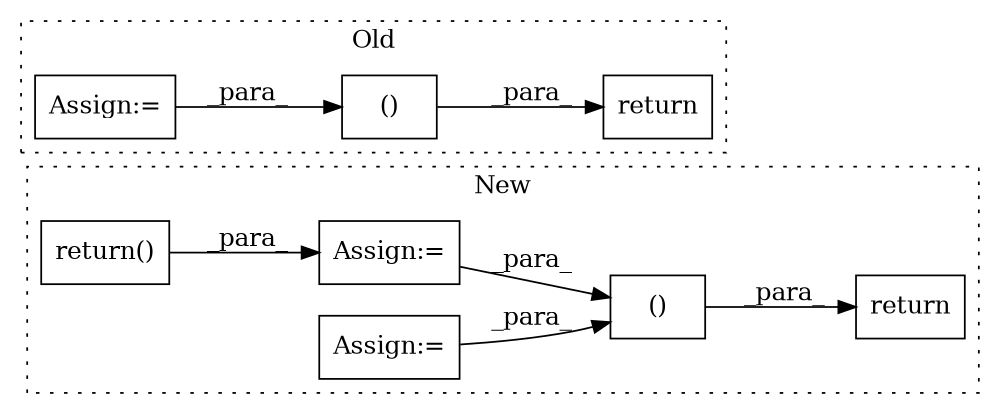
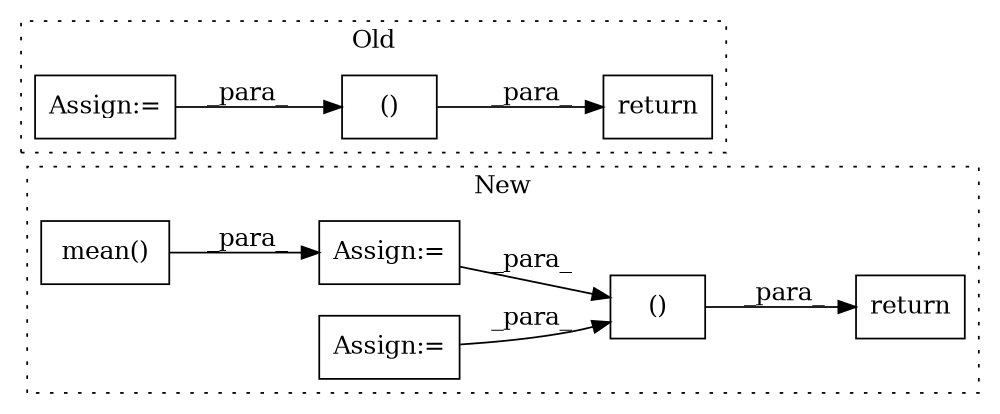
node "return()": label "return()" -> "mean()"
